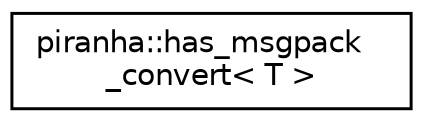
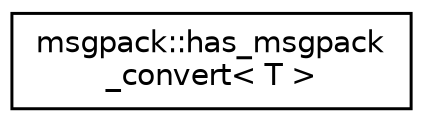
node "piranha::has_msgpack _convert< T >": label "piranha::has_msgpack _convert< T >" -> "msgpack::has_msgpack _convert< T >"
